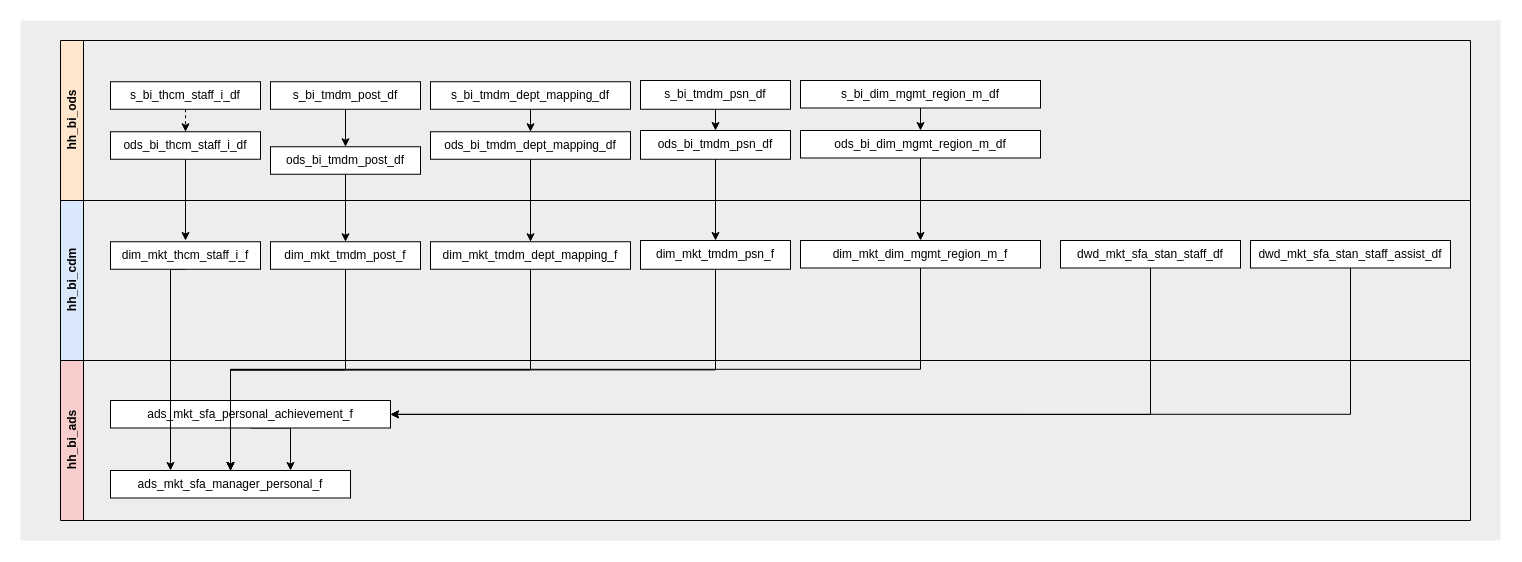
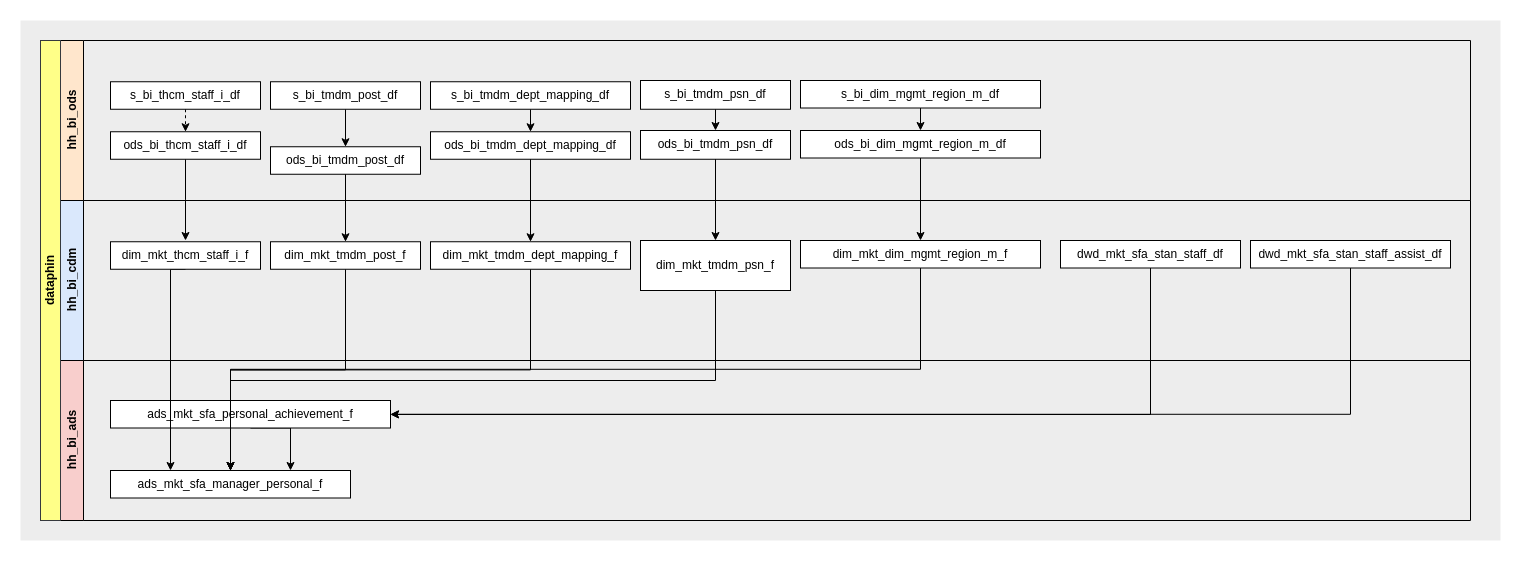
node "dim_mkt_tmdm_psn_f": size 150x29 -> 150x50
node "dataphin": added
